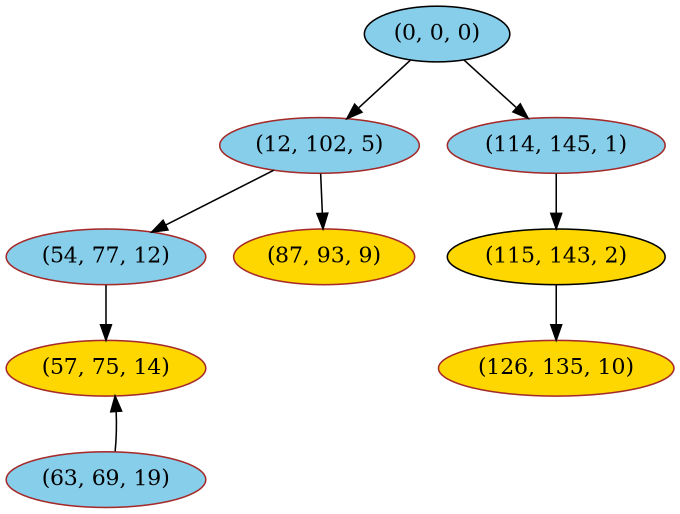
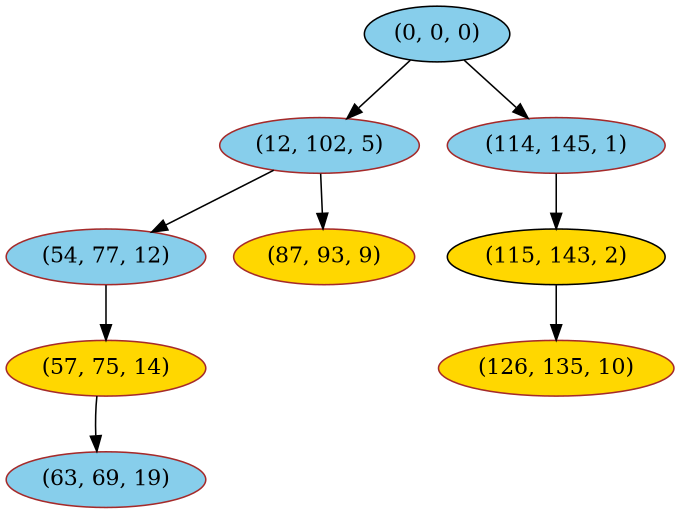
edge "(63, 69, 19)" -> "(57, 75, 14)": reversed
